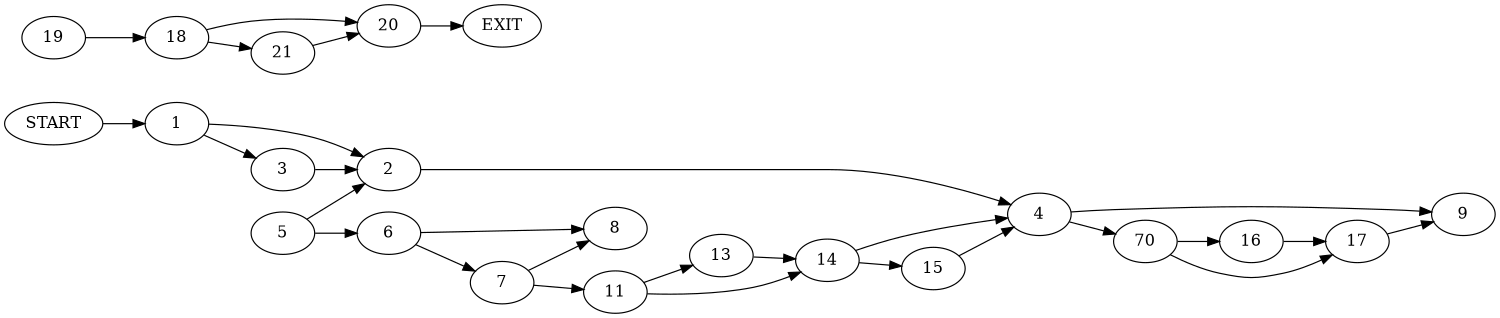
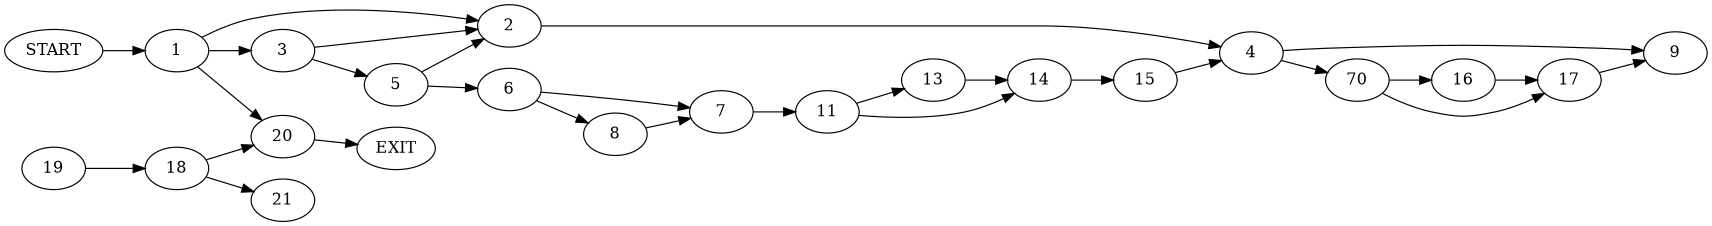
edge "21" -> "20": now "1" -> "20"
edge "3" -> "5": added
edge "14" -> "4": removed
edge "7" -> "8": reversed
